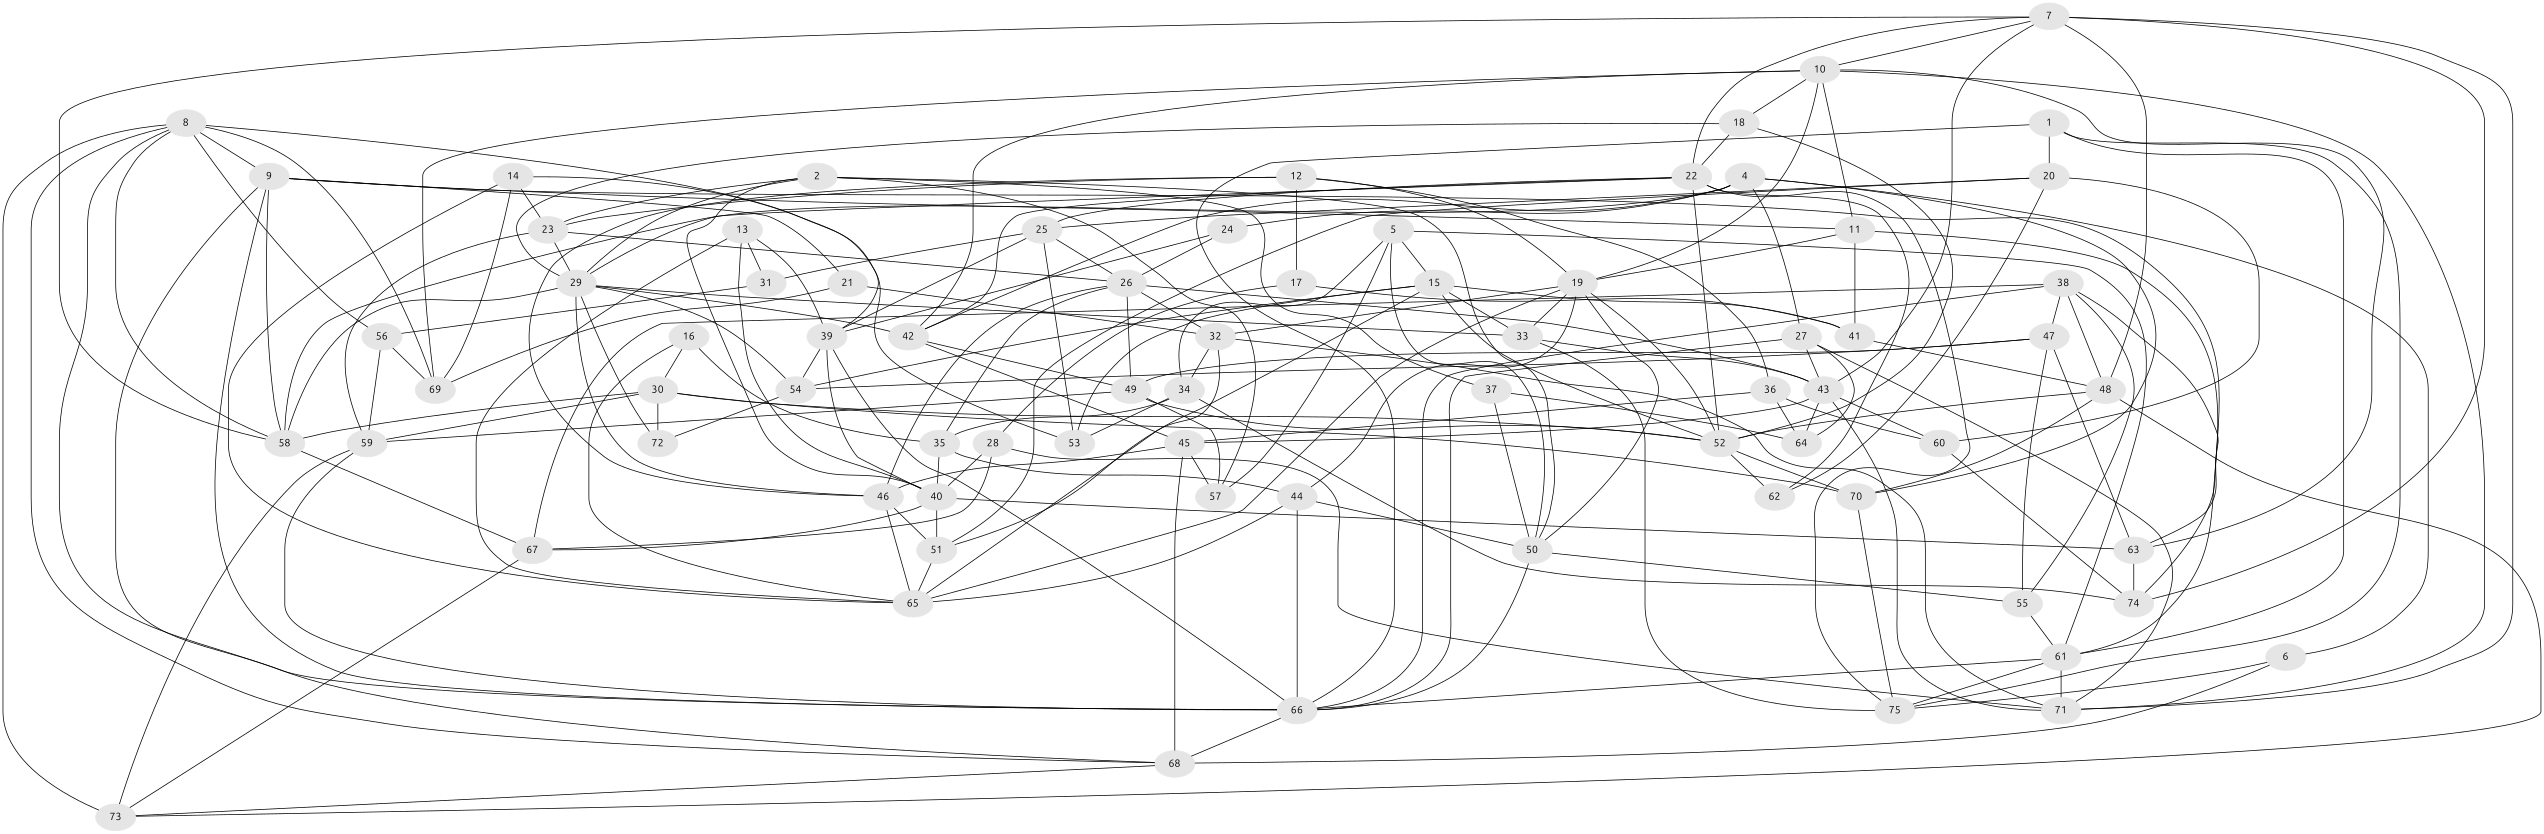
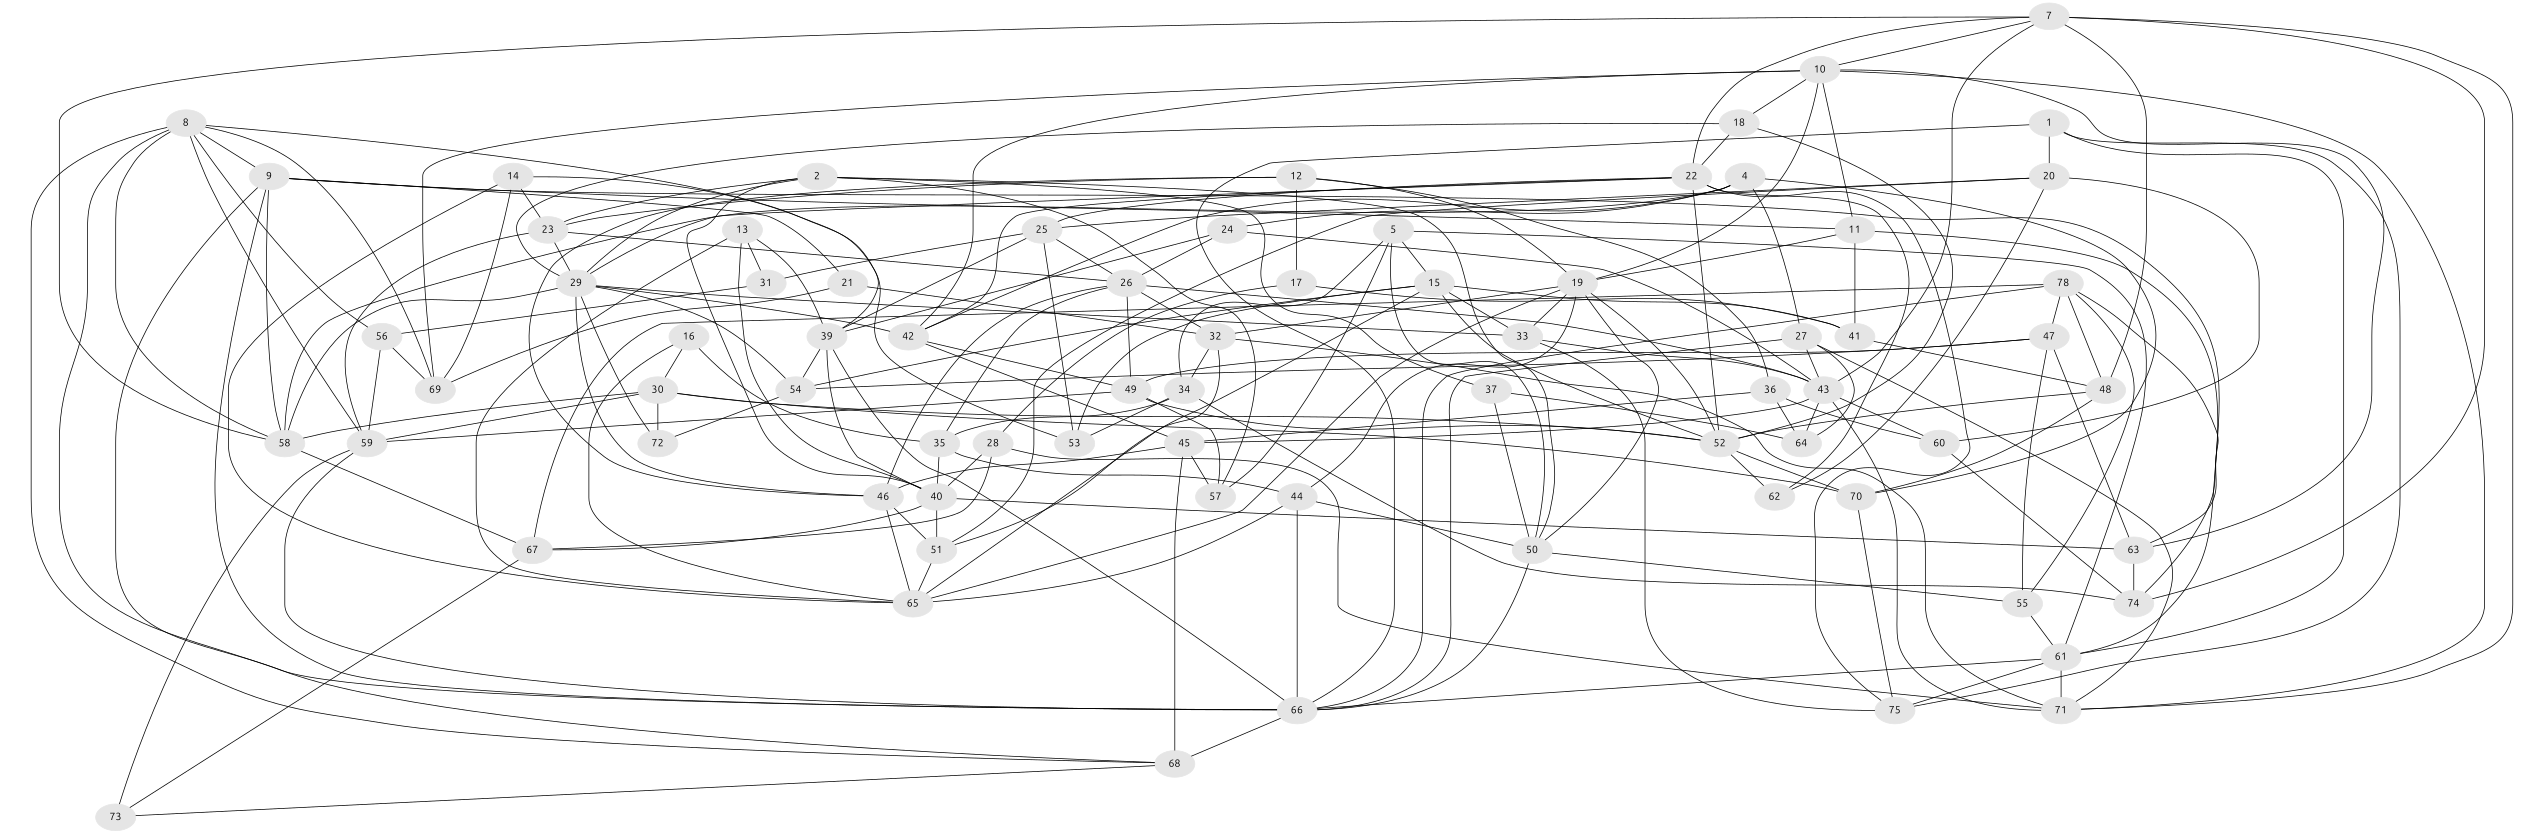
edge "24" -- "43": added
node "38": label "38" -> "78"
edge "8" -- "73": now "8" -- "59"
node "6": removed
edge "48" -- "73": removed
